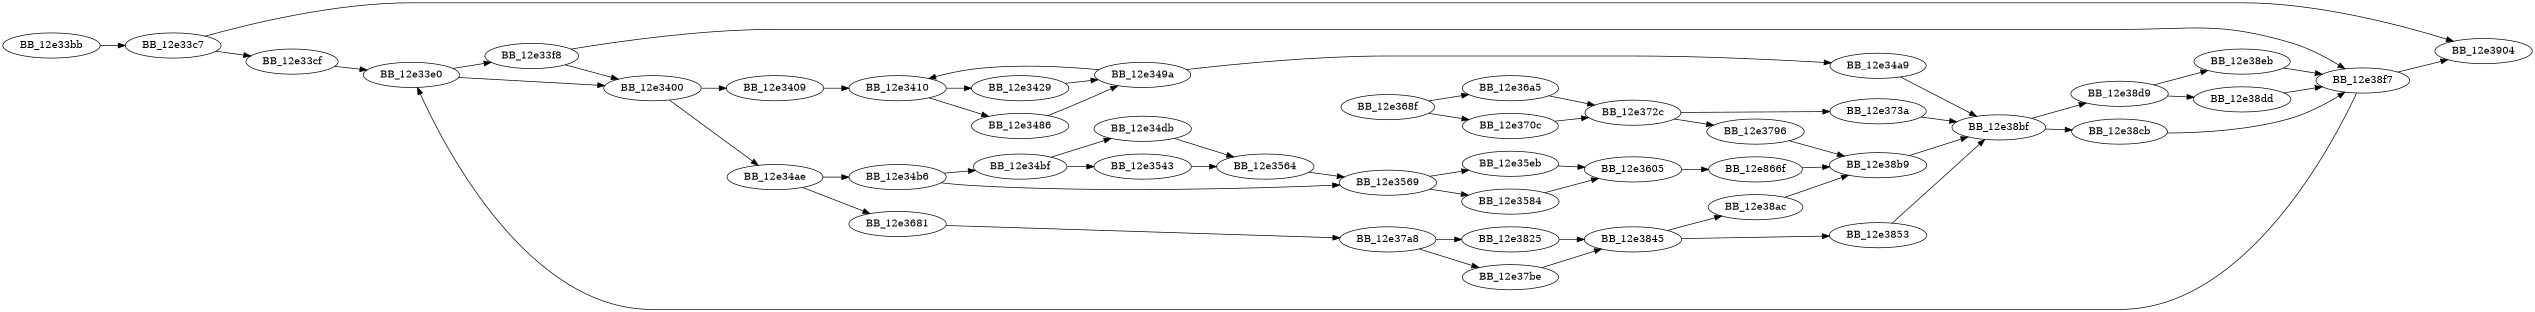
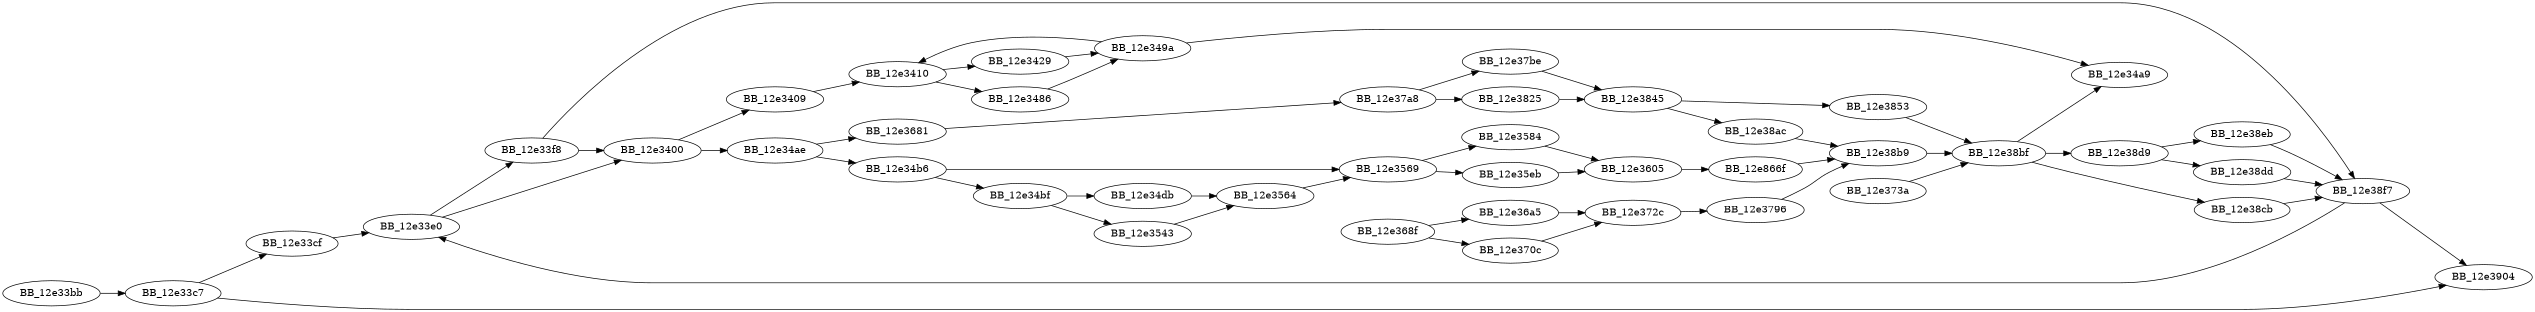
edge "BB_12e34a9" -> "BB_12e38bf": reversed
edge "BB_12e372c" -> "BB_12e373a": removed
